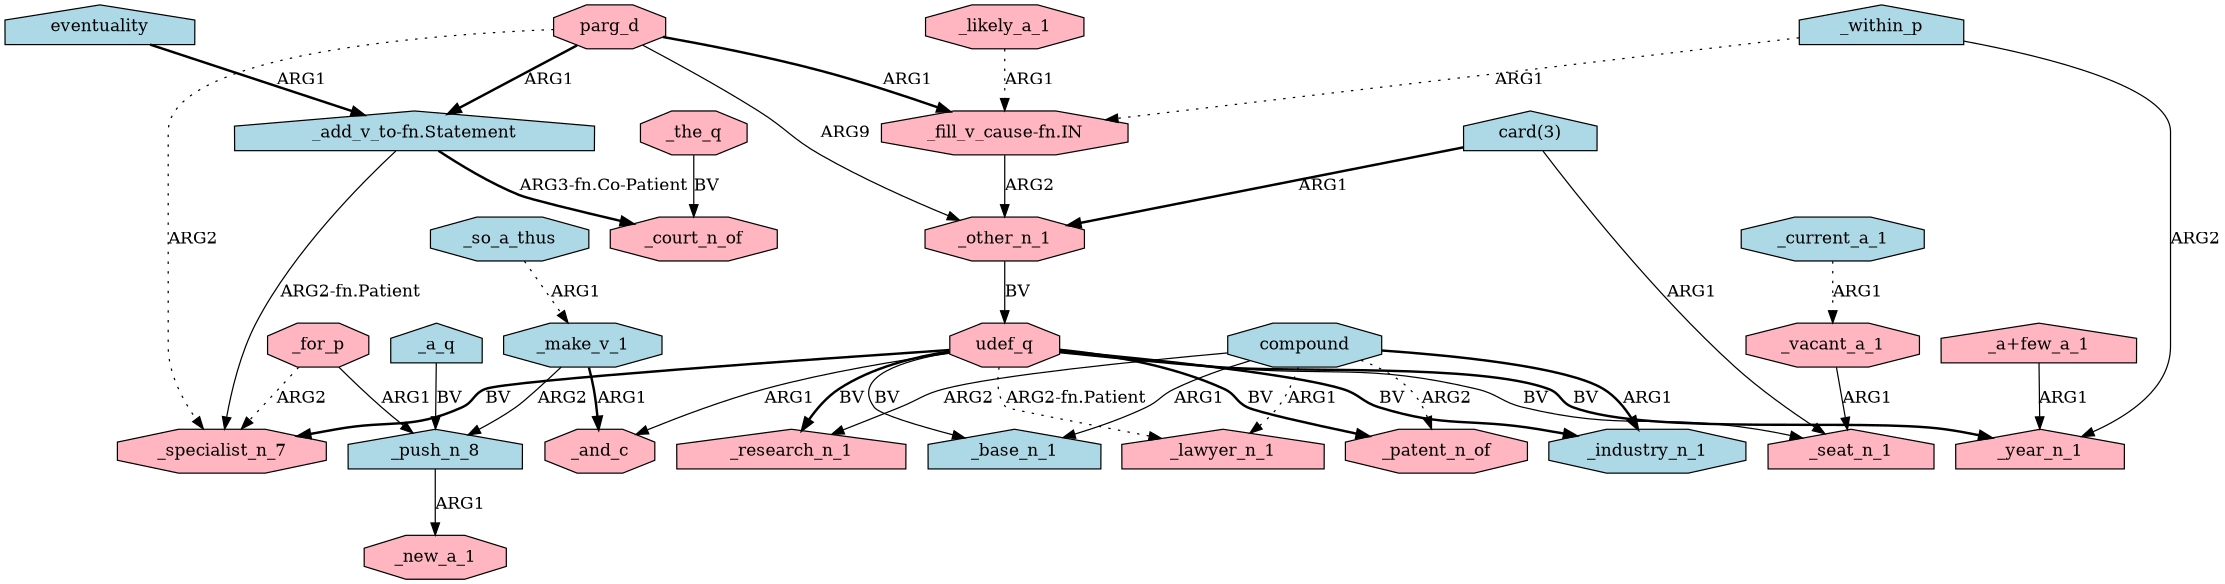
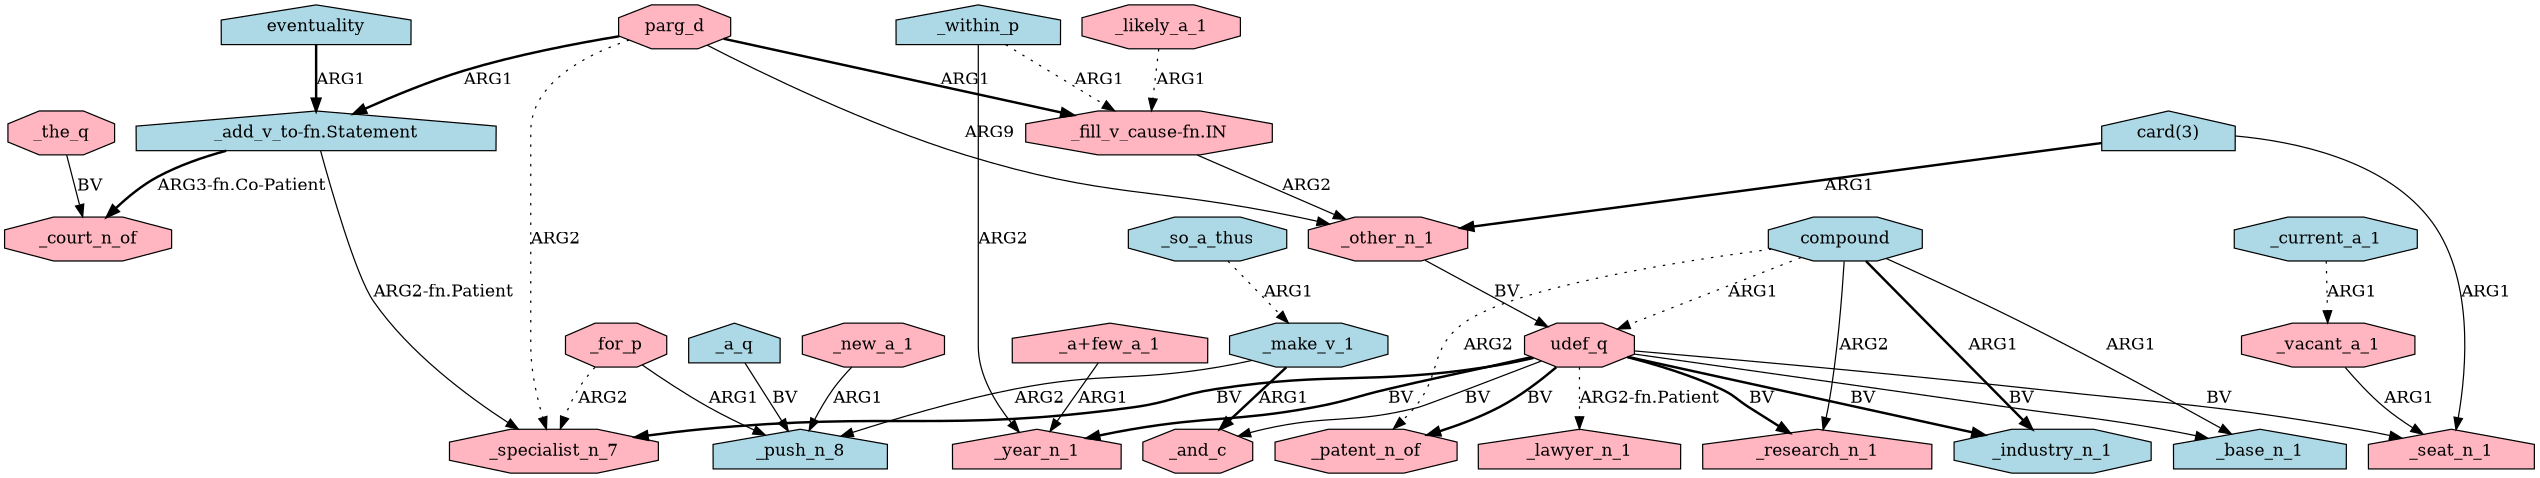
edge "udef_q" -> "_and_c": label "ARG1" -> "BV"
edge "compound" -> "_lawyer_n_1": now "compound" -> "udef_q"
edge "_push_n_8" -> "_new_a_1": reversed
